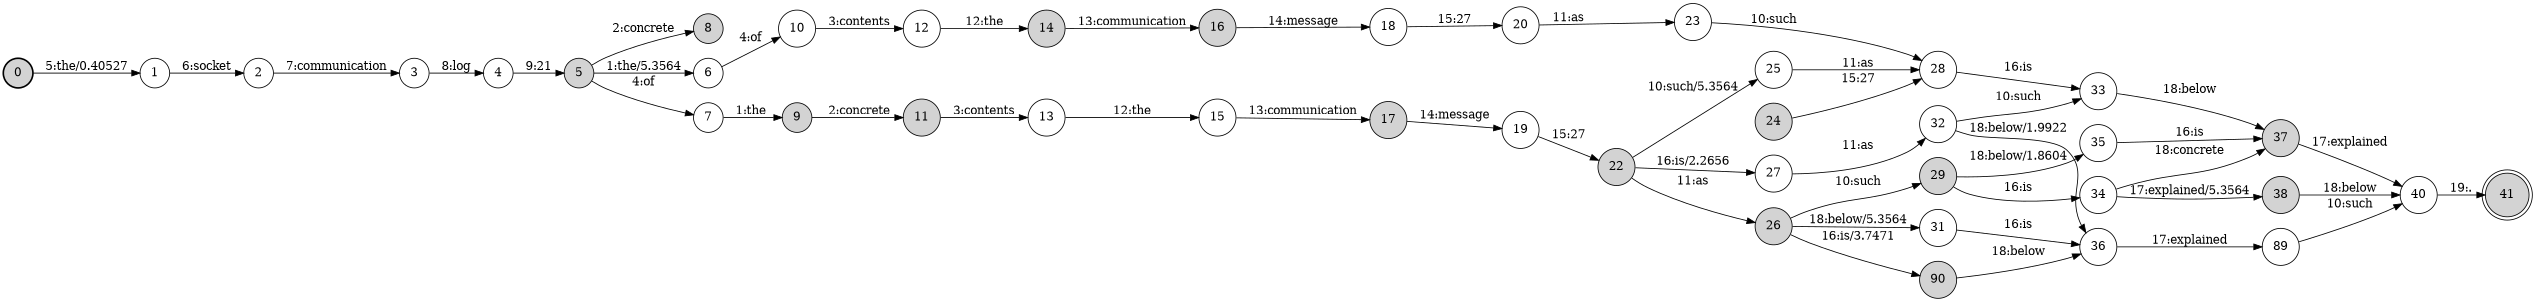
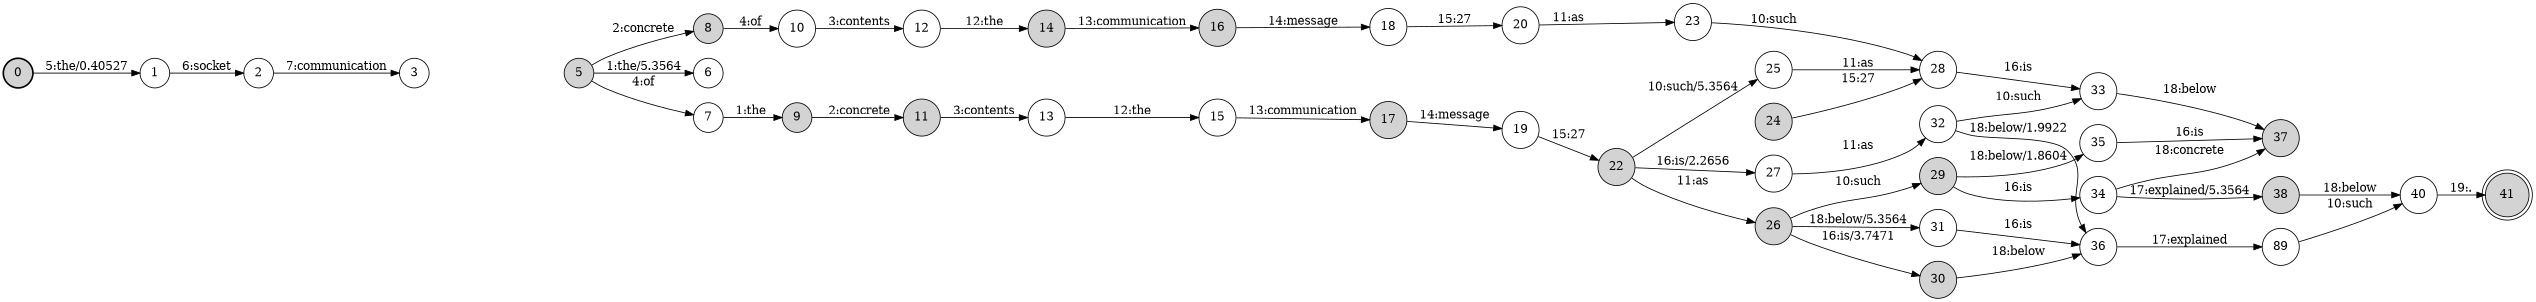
edge "6" -> "10": now "8" -> "10"
node "4": removed
edge "37" -> "40": removed, label "17:explained"
node "90": label "90" -> "30"
